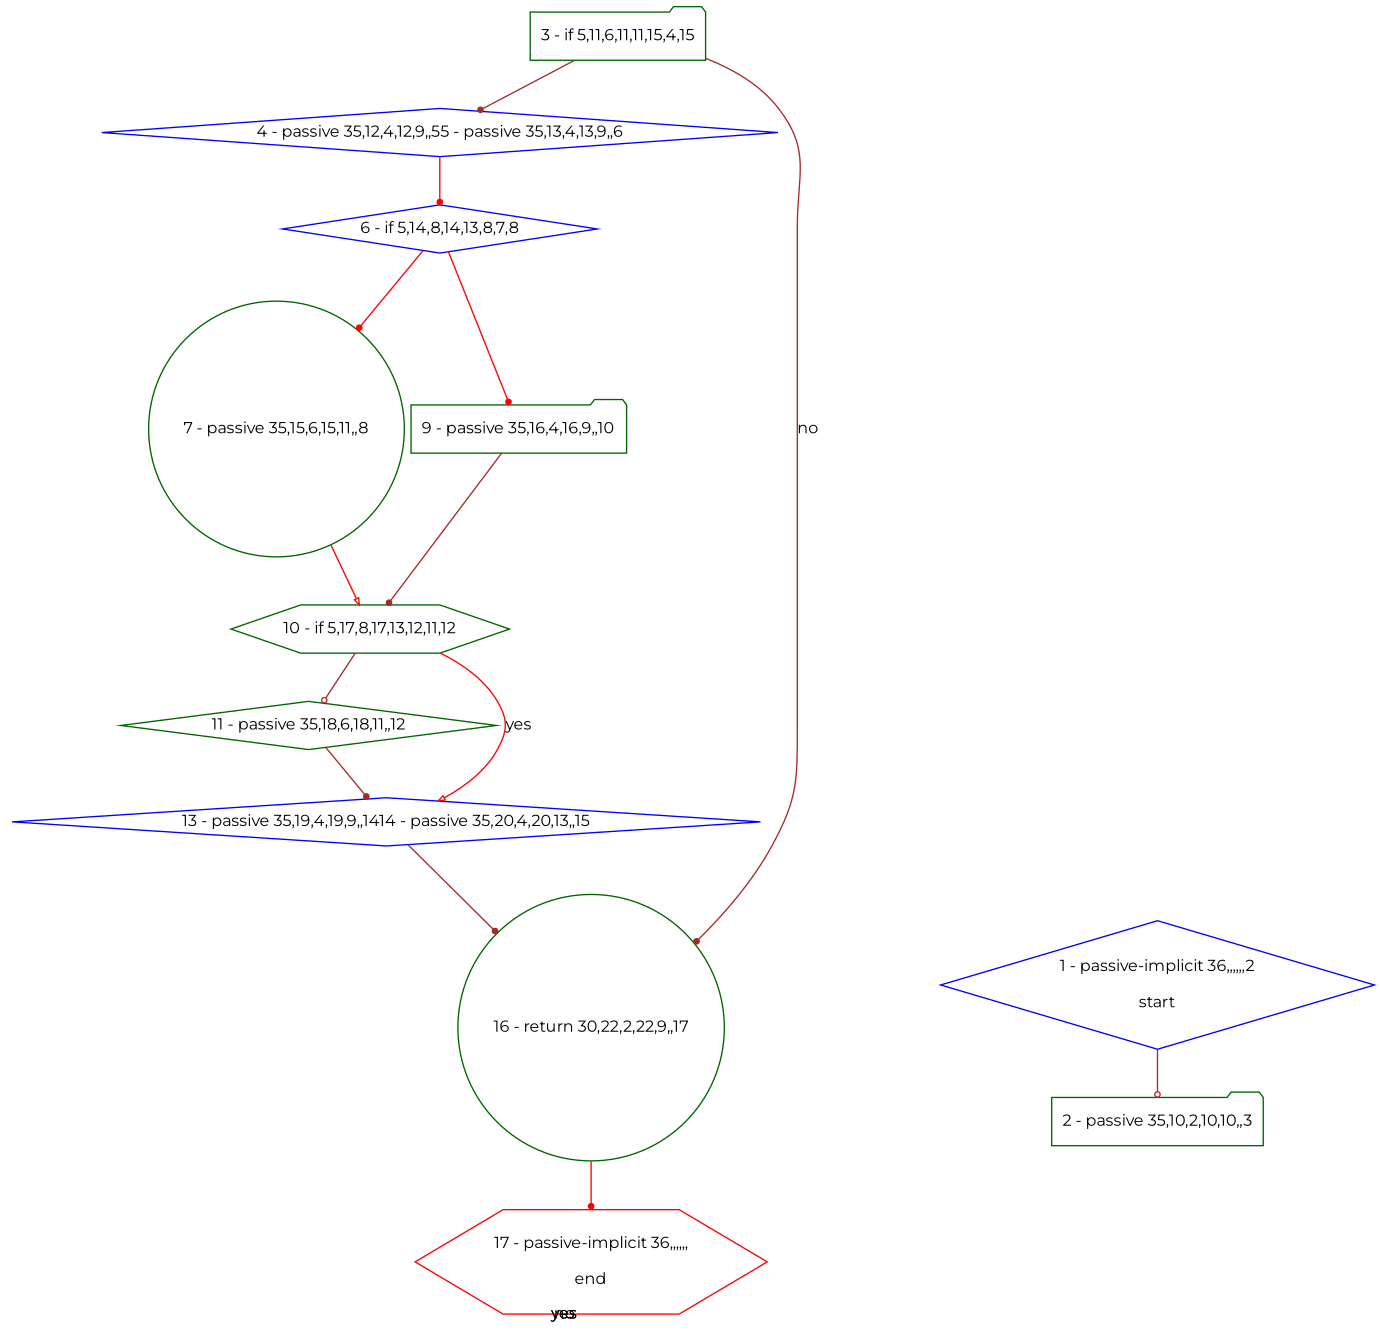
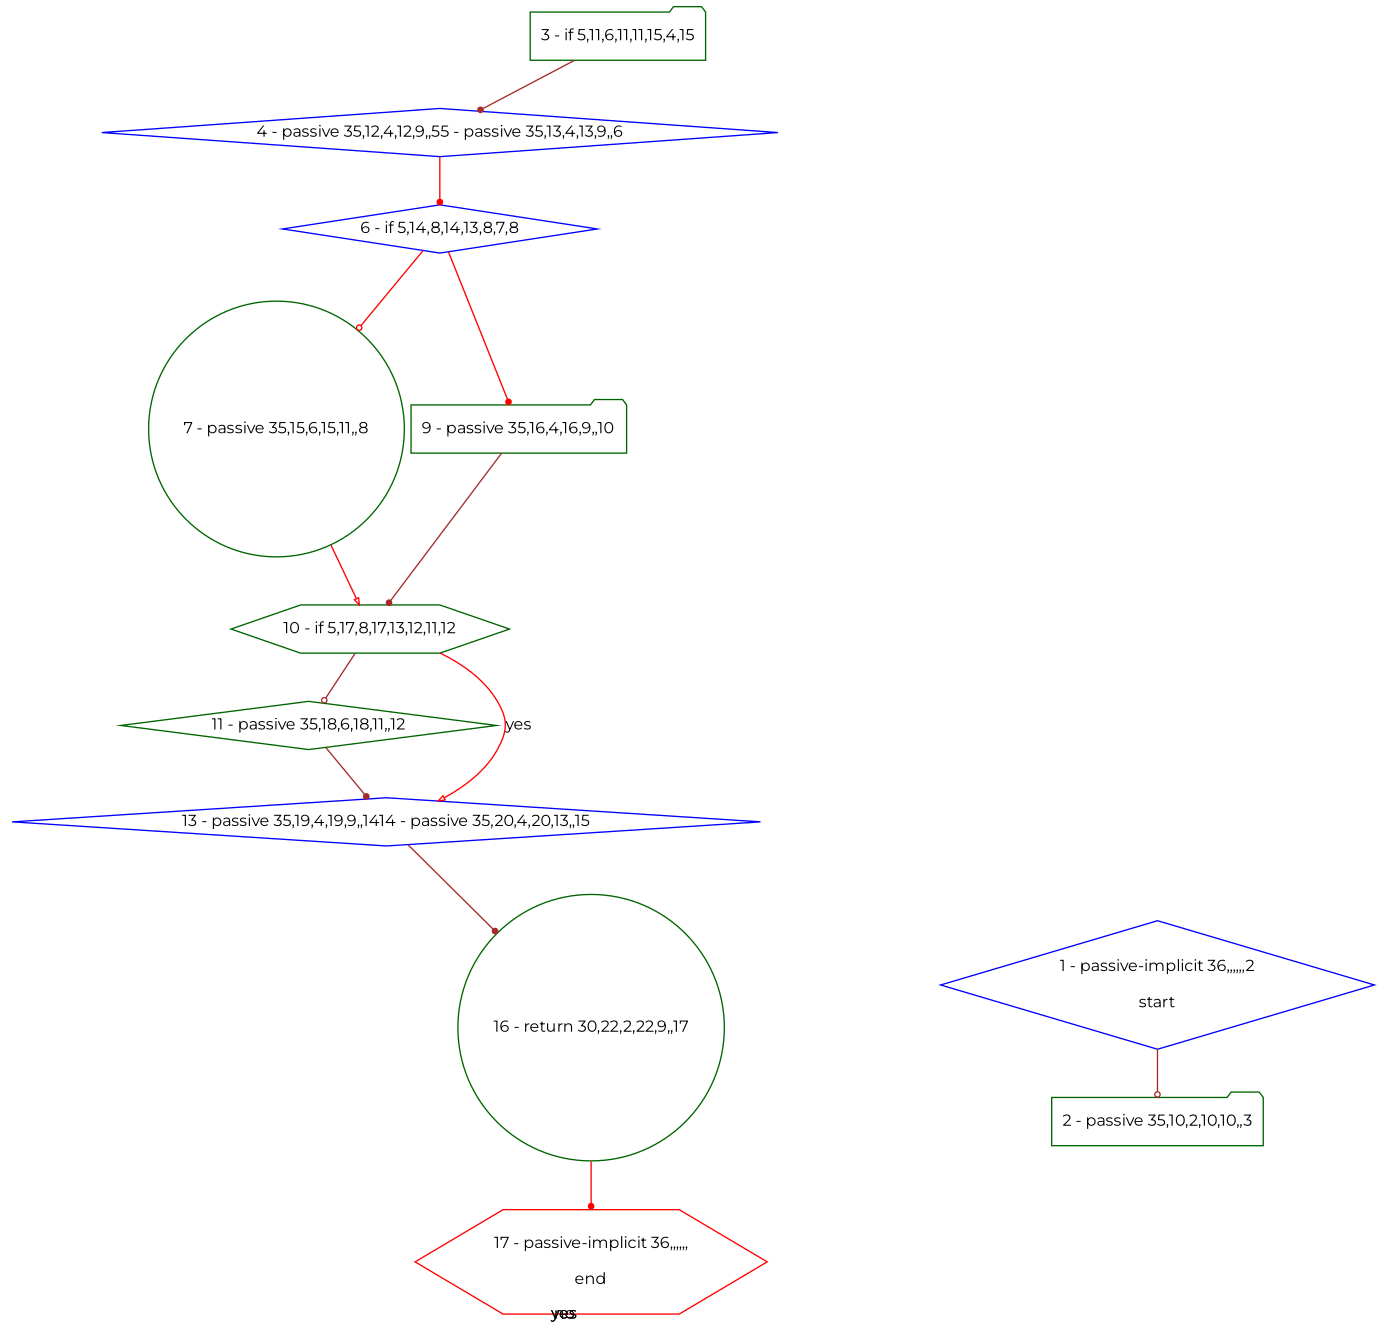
edge "6 - if 5,14,8,14,13,8,7,8" -> "7 - passive 35,15,6,15,11,,8": arrowhead dot -> odot
edge "3 - if 5,11,6,11,11,15,4,15" -> "16 - return 30,22,2,22,9,,17": removed, label "no"
